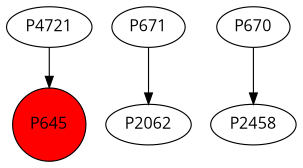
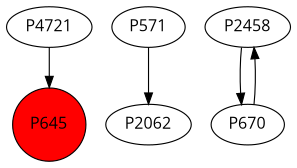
node "P671": label "P671" -> "P571"
edge "P2458" -> "P670": added
